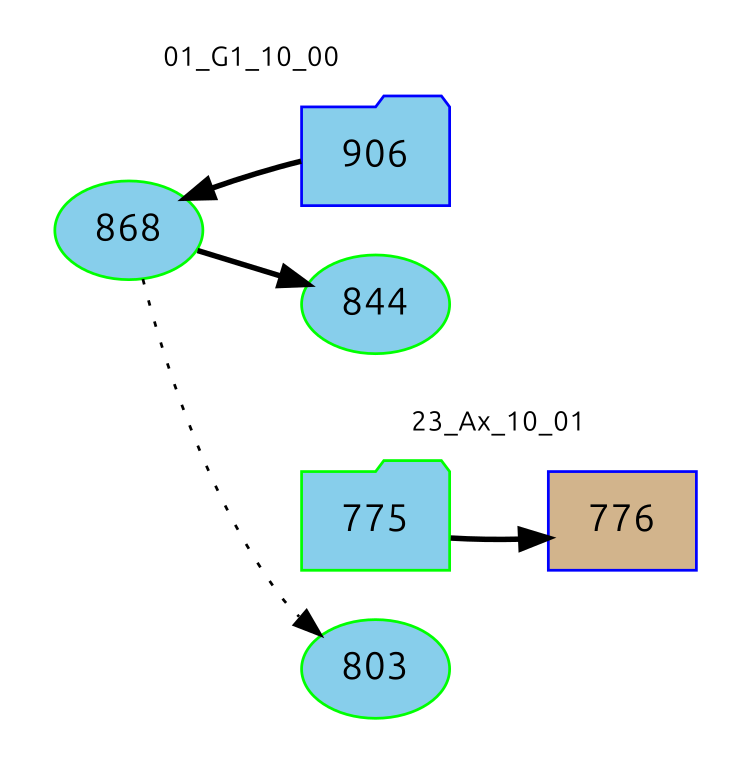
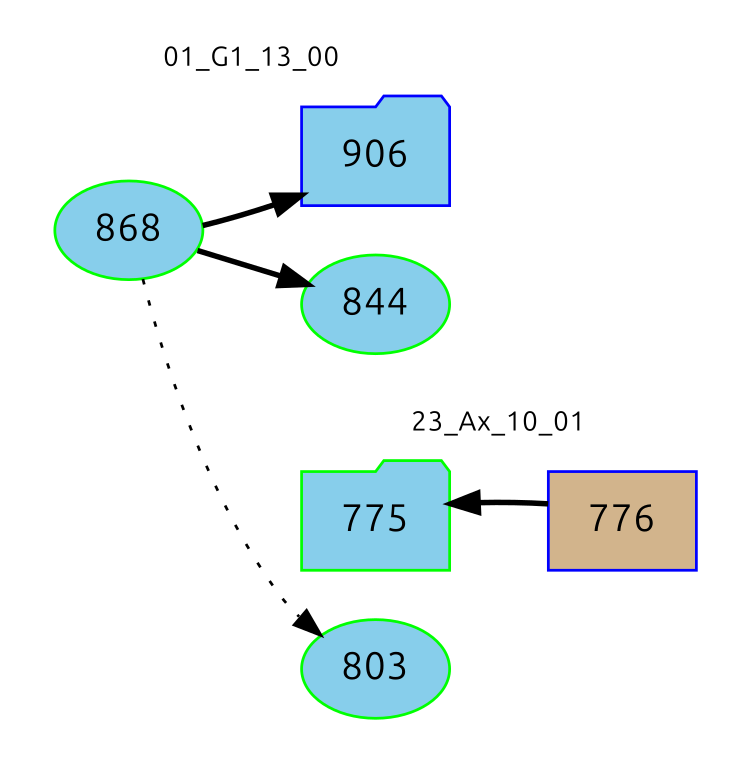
cluster "01_G1_10_00": label "01_G1_10_00" -> "01_G1_13_00"
edge "906" -> "868": reversed
edge "775" -> "776": reversed
